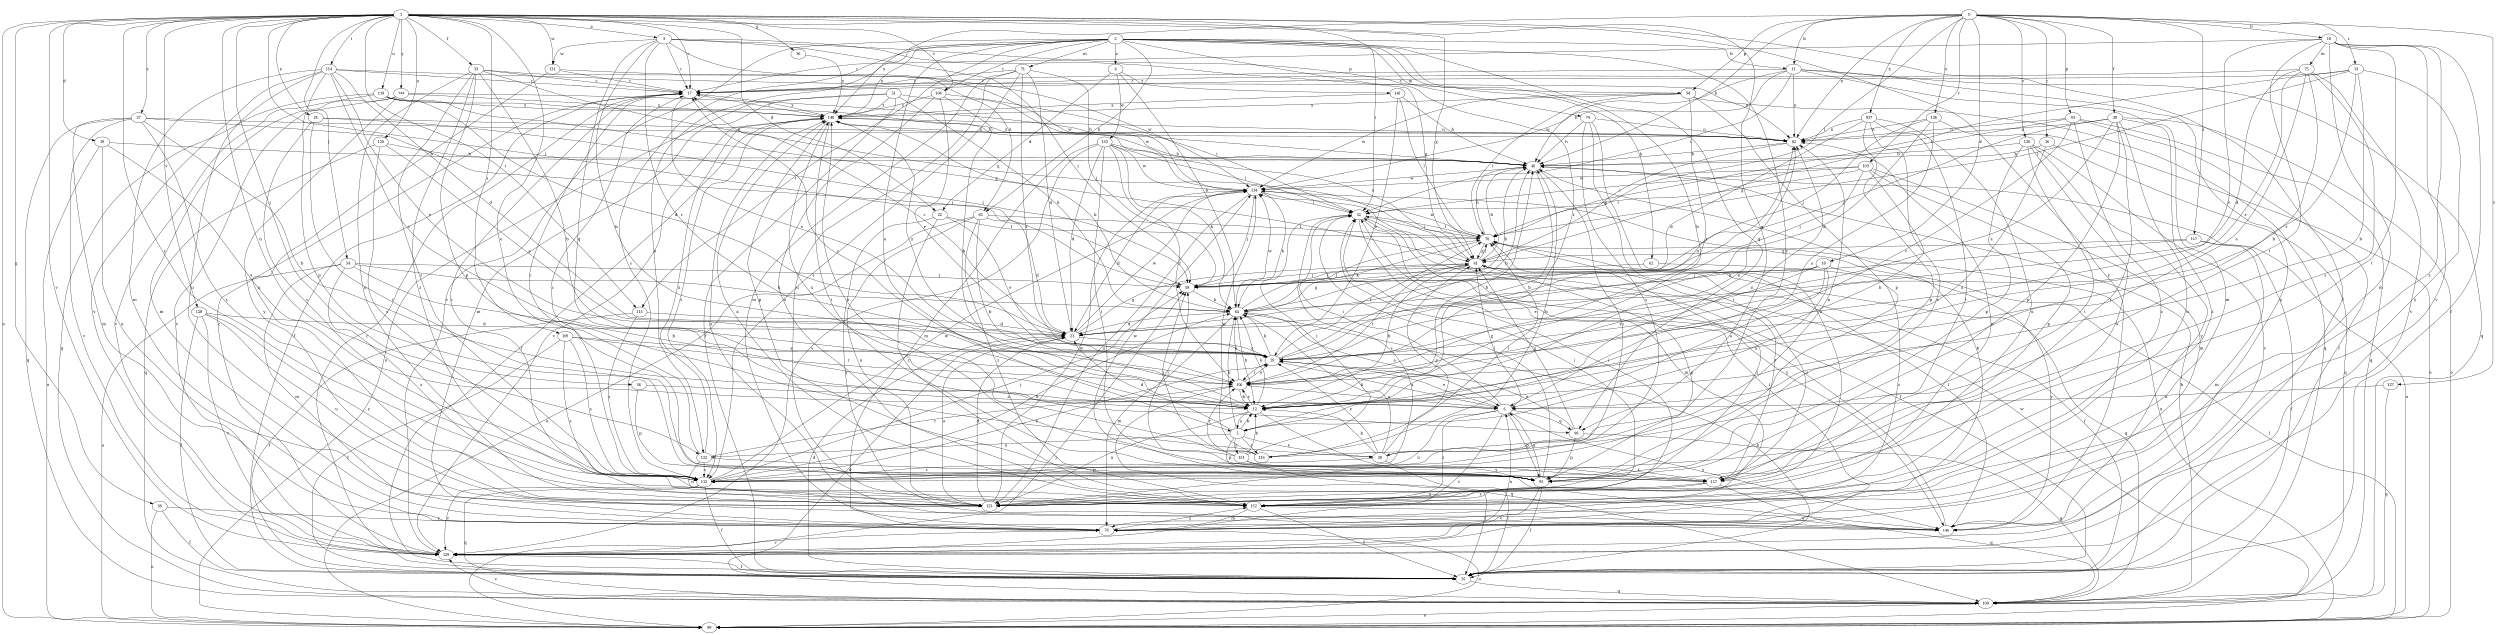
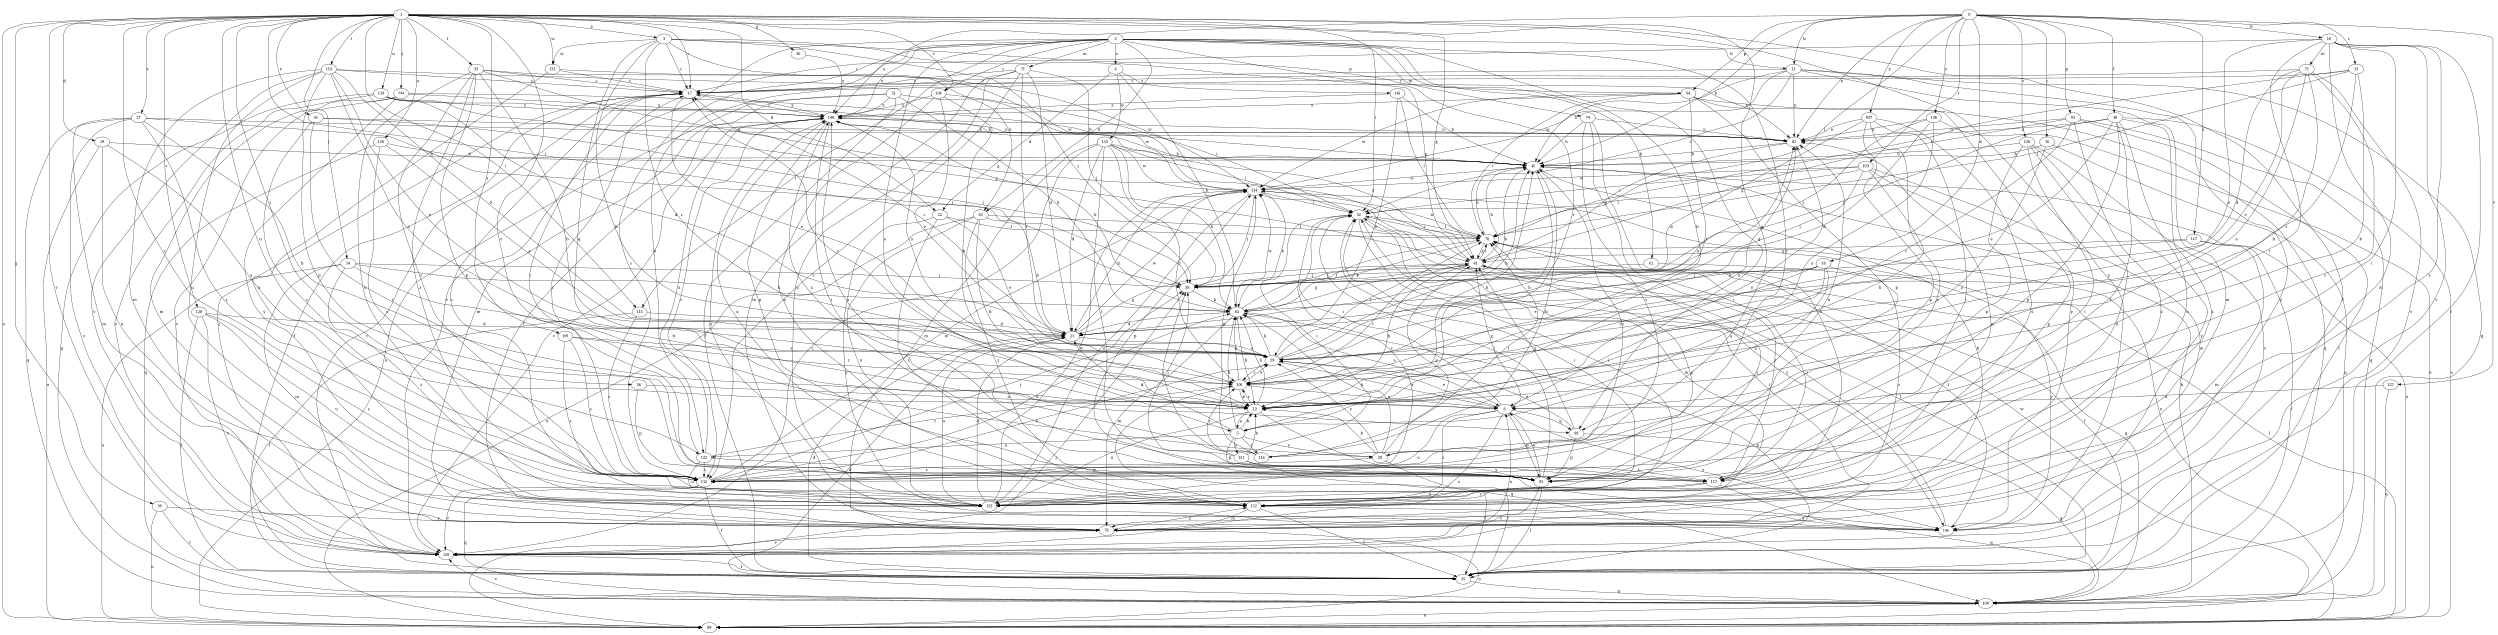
edge "95" -> "134": label "w" -> "p"
edge "13" -> "146": now "94" -> "146"
edge "140" -> "35": now "140" -> "76"
edge "109" -> "35": removed, label "f"
